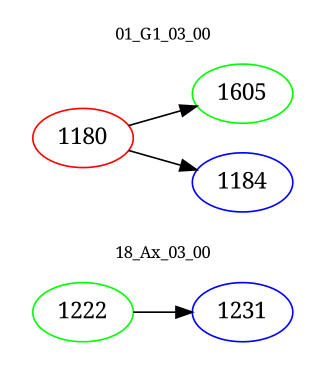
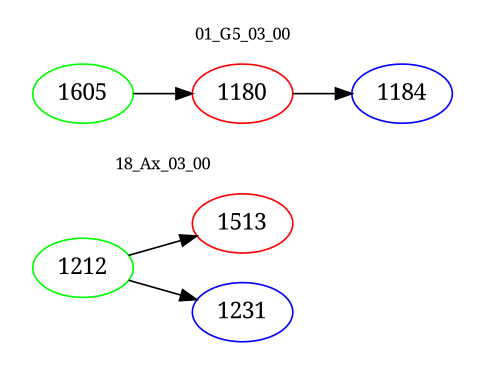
cluster "01_G1_03_00": label "01_G1_03_00" -> "01_G5_03_00"
edge "1180" -> "1605": reversed
node "1513": added
node "1222": label "1222" -> "1212"
